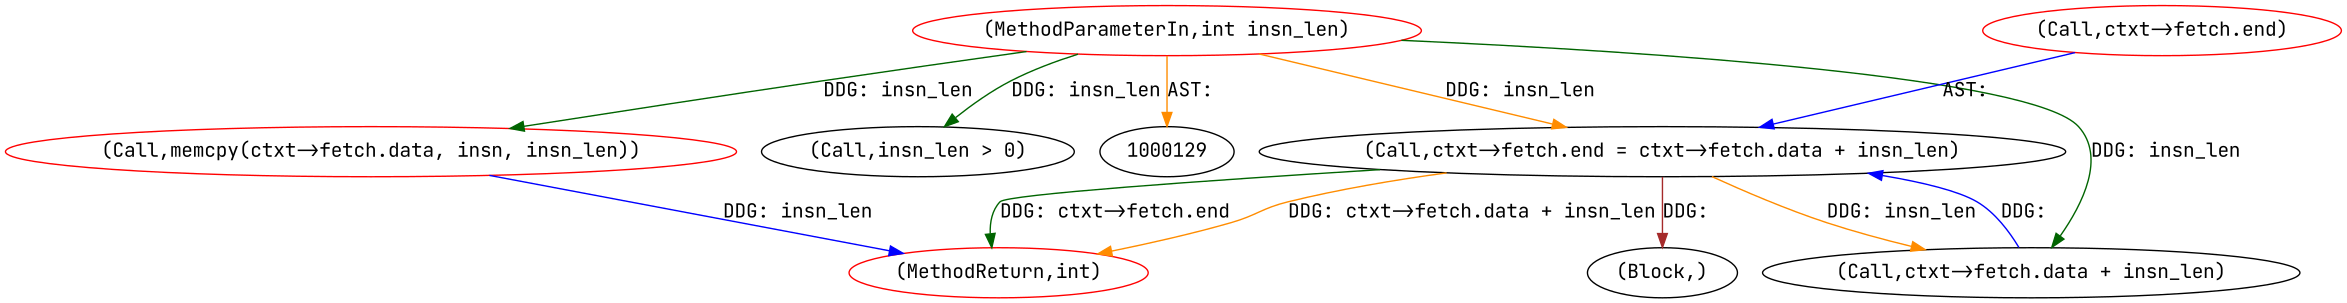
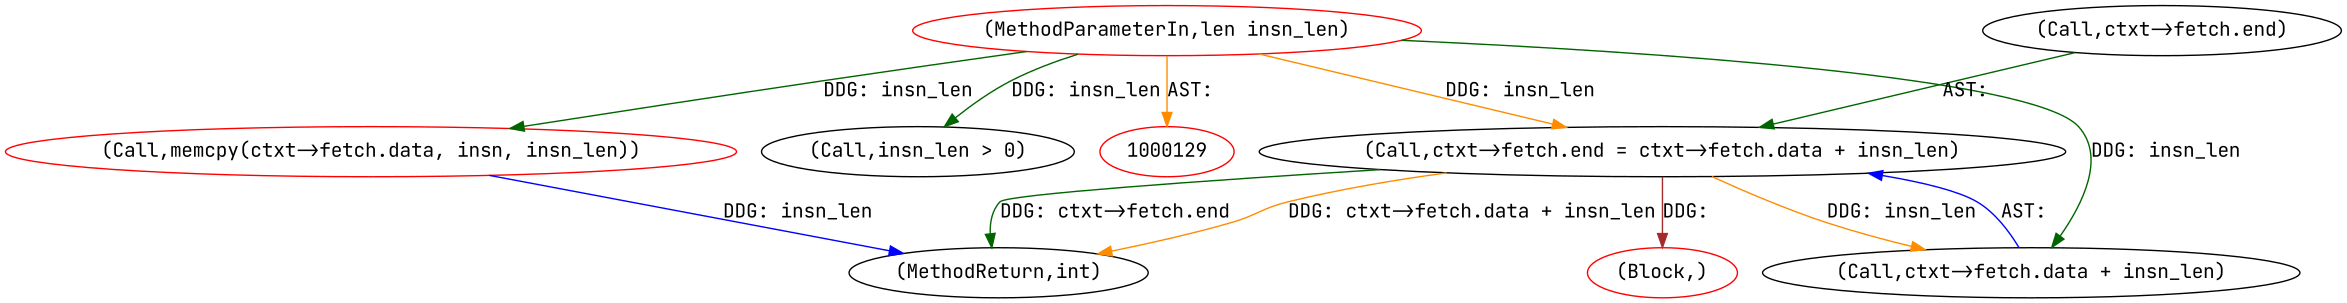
node "(MethodParameterIn,int insn_len)": label "(MethodParameterIn,int insn_len)" -> "(MethodParameterIn,len insn_len)"
node "(Call,ctxt->fetch.end)": color red -> black
edge "(Call,ctxt->fetch.end)" -> "(Call,ctxt->fetch.end = ctxt->fetch.data + insn_len)": color blue -> darkgreen
node "1000129": color black -> red
edge "(Call,ctxt->fetch.data + insn_len)" -> "(Call,ctxt->fetch.end = ctxt->fetch.data + insn_len)": label "DDG: " -> "AST: "
node "(MethodReturn,int)": color red -> black
node "(Block,)": color black -> red
